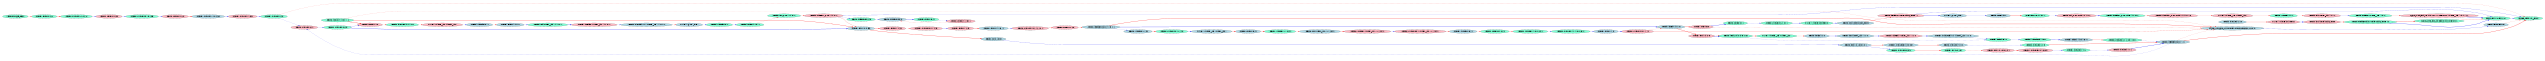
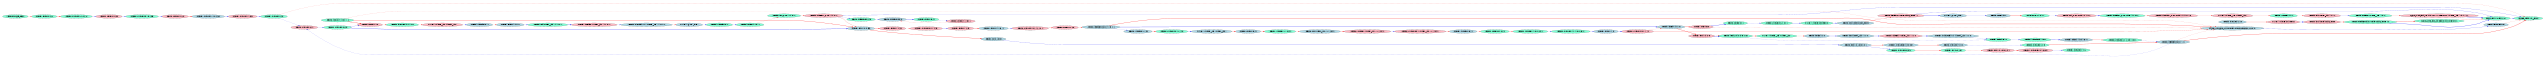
node "(udhcp2hex,bin2hex(v16, v3 + 2))": label "(udhcp2hex,bin2hex(v16, v3 + 2))" -> "(bin2hex,bin2hex(v16, v3 + 2))"
node "(<operator>.assignment,v6 = v4)": removed
